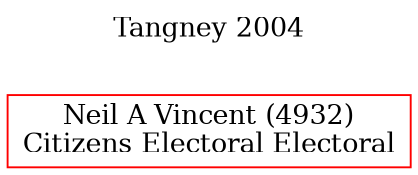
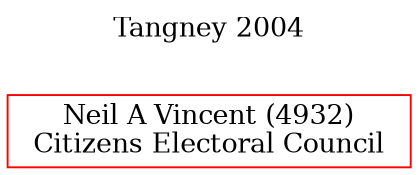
node "Neil A Vincent (4932) Citizens Electoral Electoral": label "Neil A Vincent (4932) Citizens Electoral Electoral" -> "Neil A Vincent (4932) Citizens Electoral Council"
